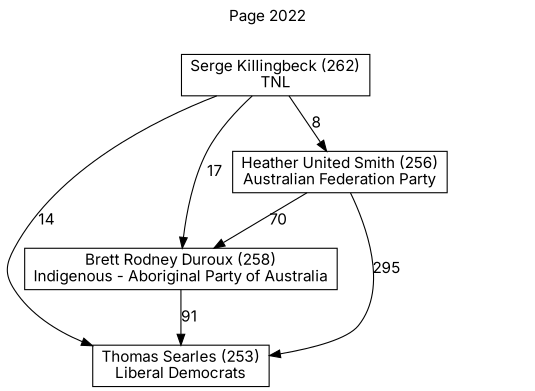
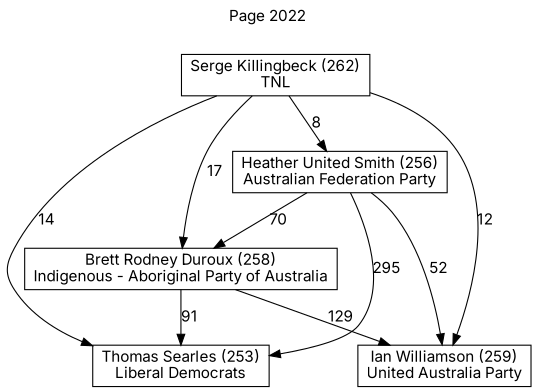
node "Ian Williamson (259) United Australia Party": added
